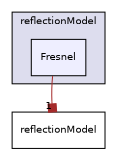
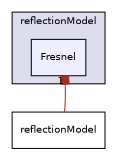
edge "Fresnel" -> "reflectionModel": reversed
